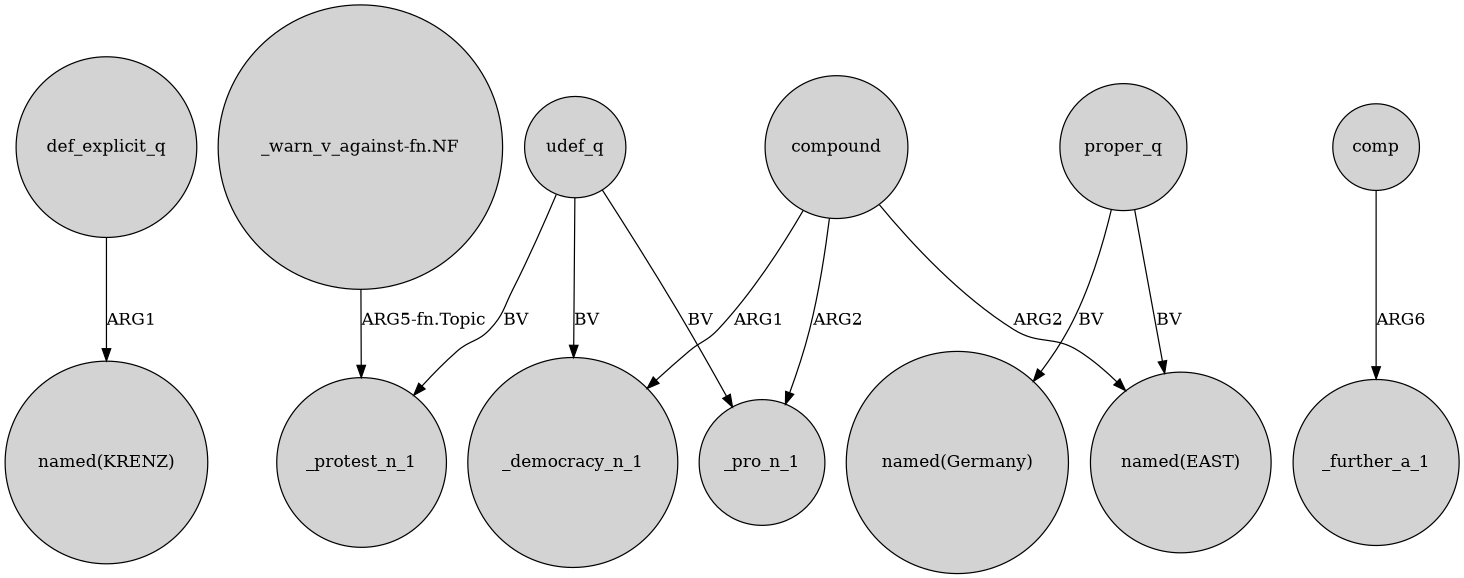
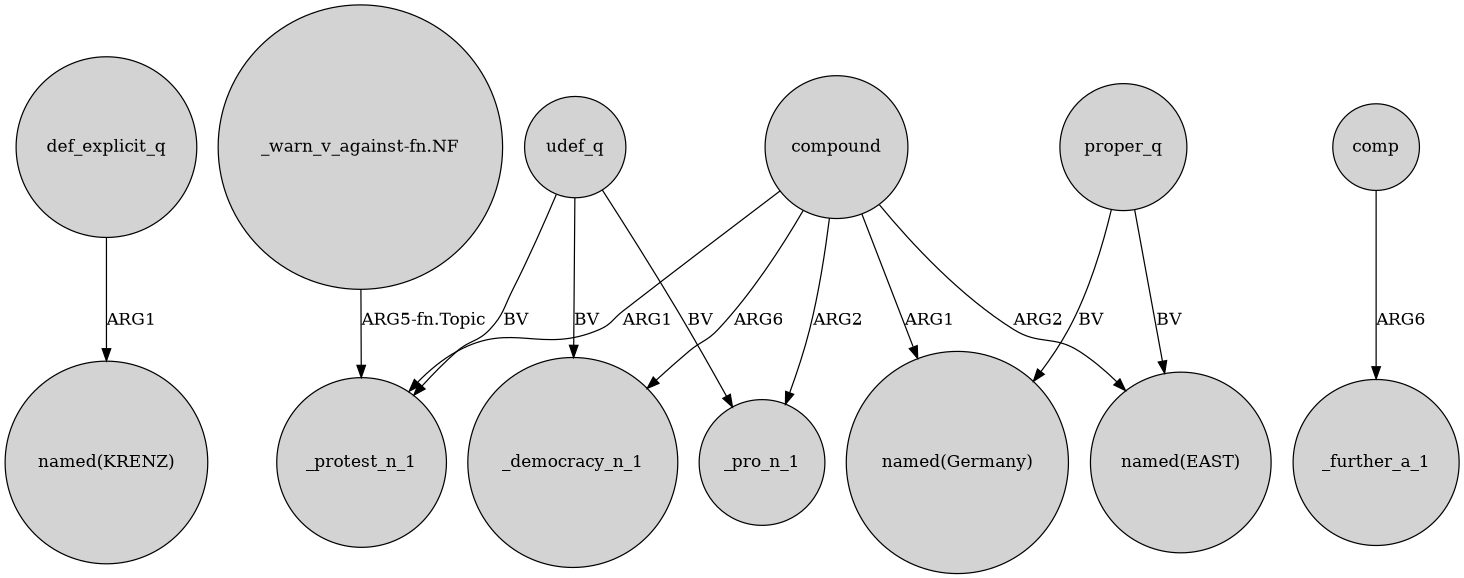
edge "compound" -> "named(Germany)": added, label "ARG1"
edge "compound" -> "_democracy_n_1": label "ARG1" -> "ARG6"
edge "compound" -> "_protest_n_1": added, label "ARG1"
